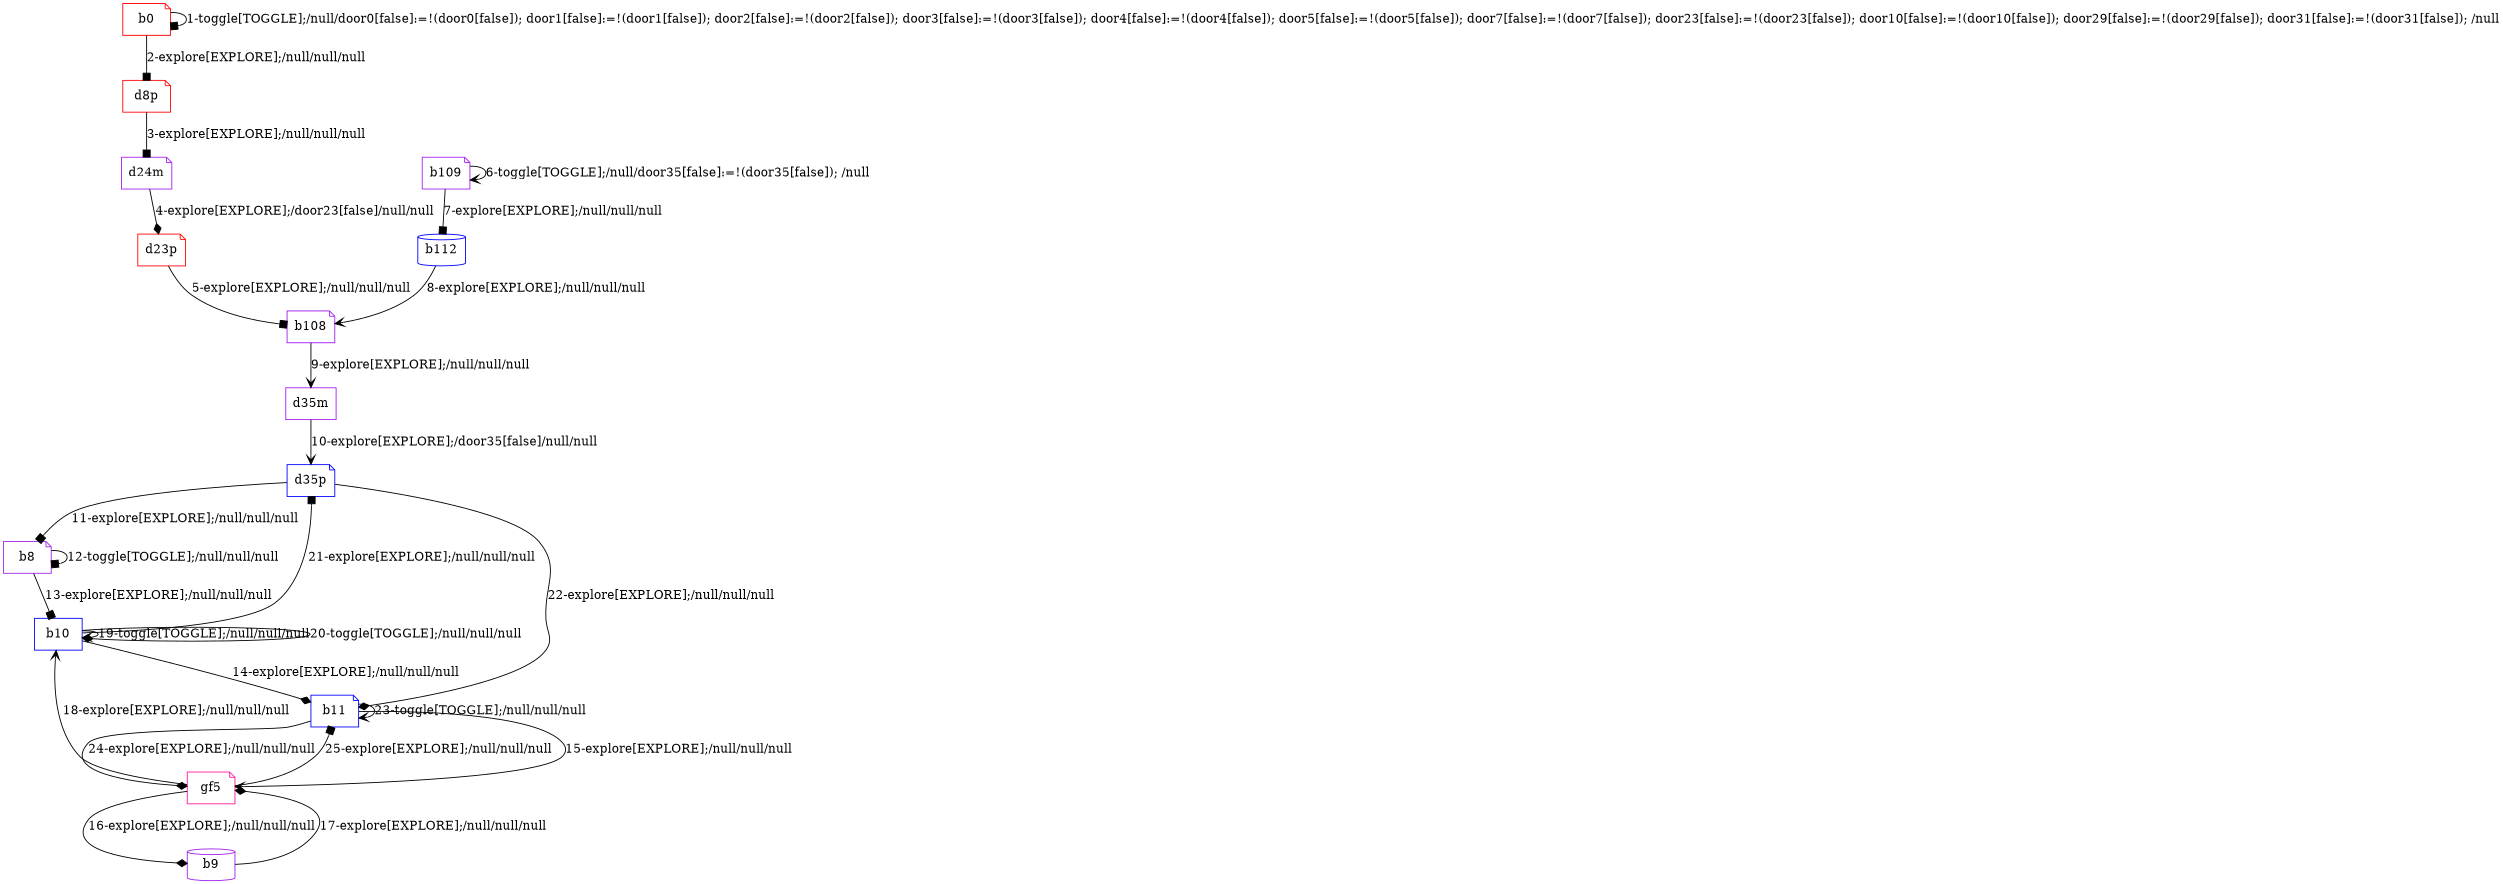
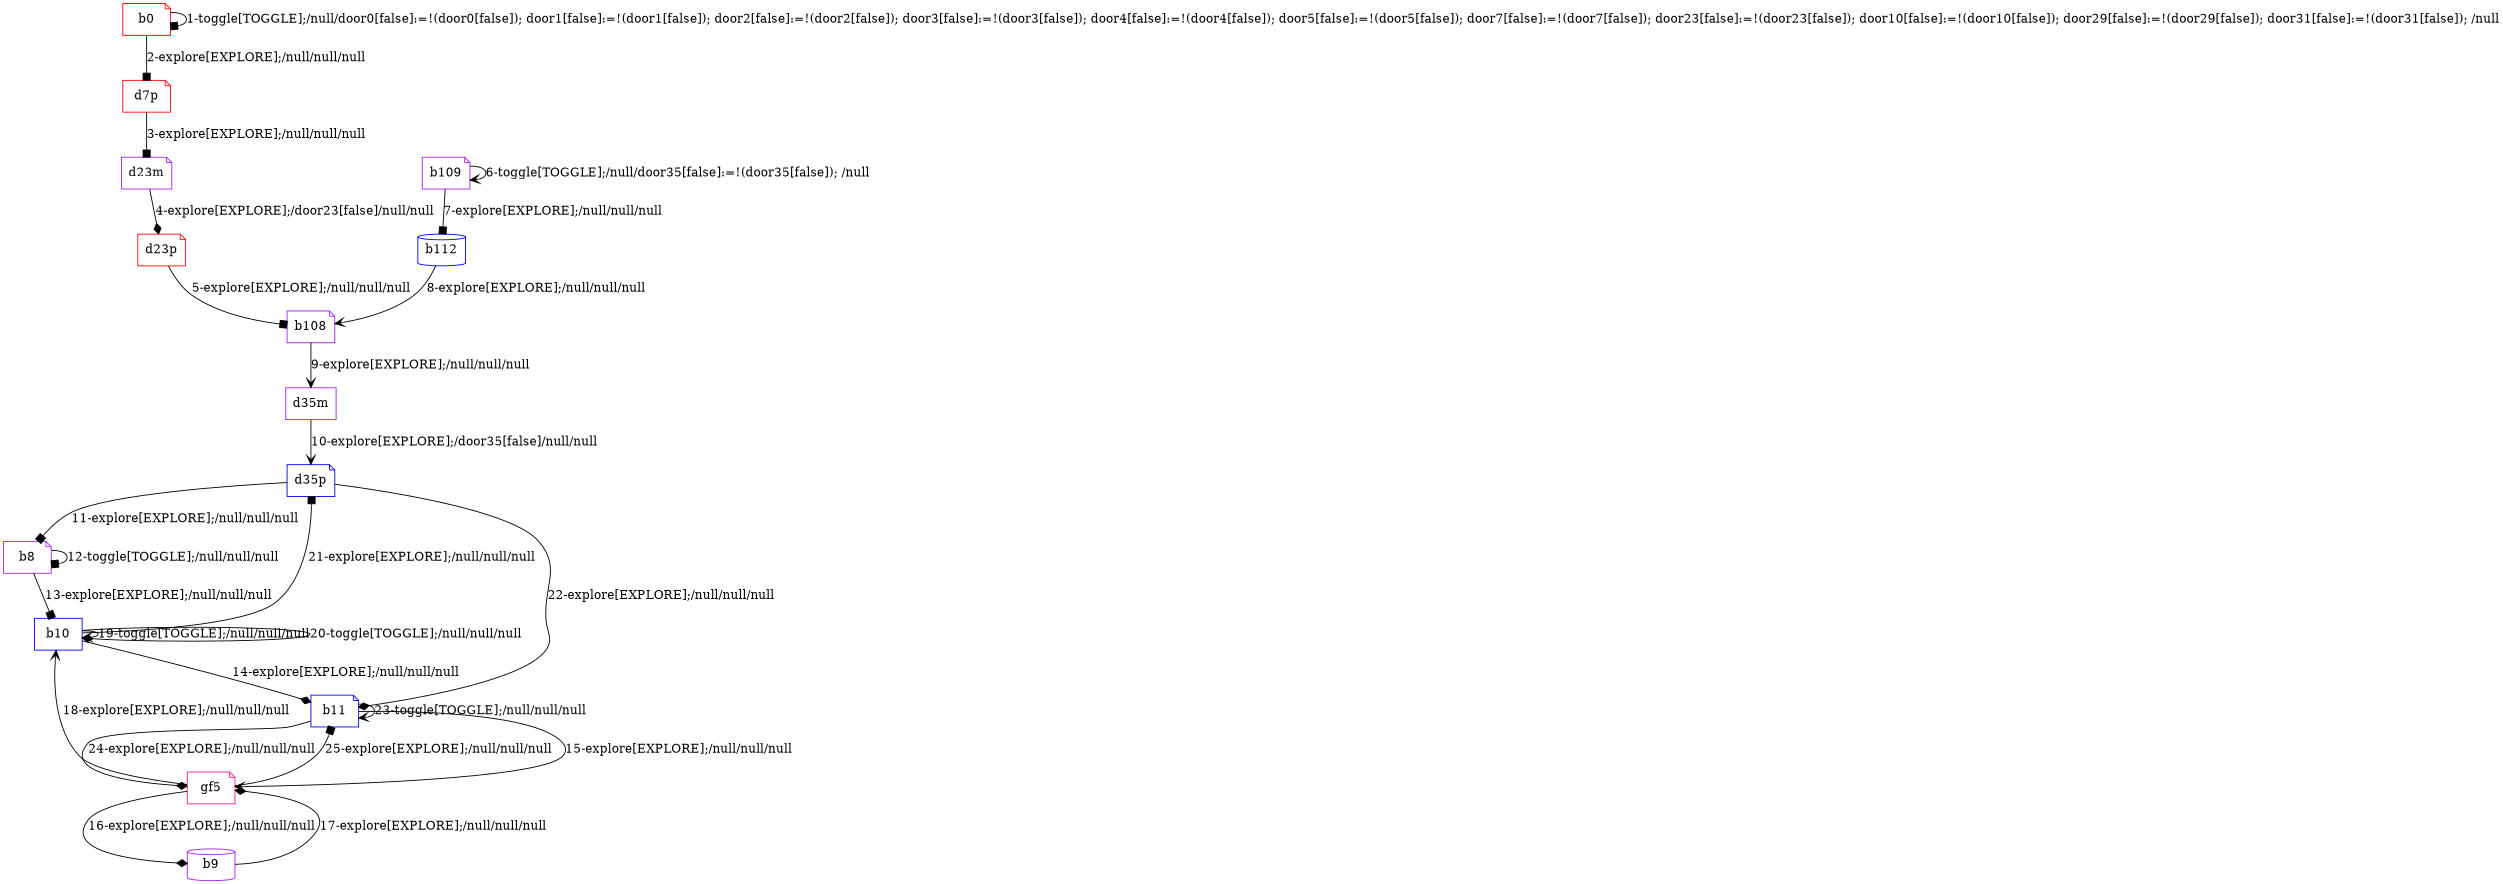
node "d8p": label "d8p" -> "d7p"
node "d24m": label "d24m" -> "d23m"
